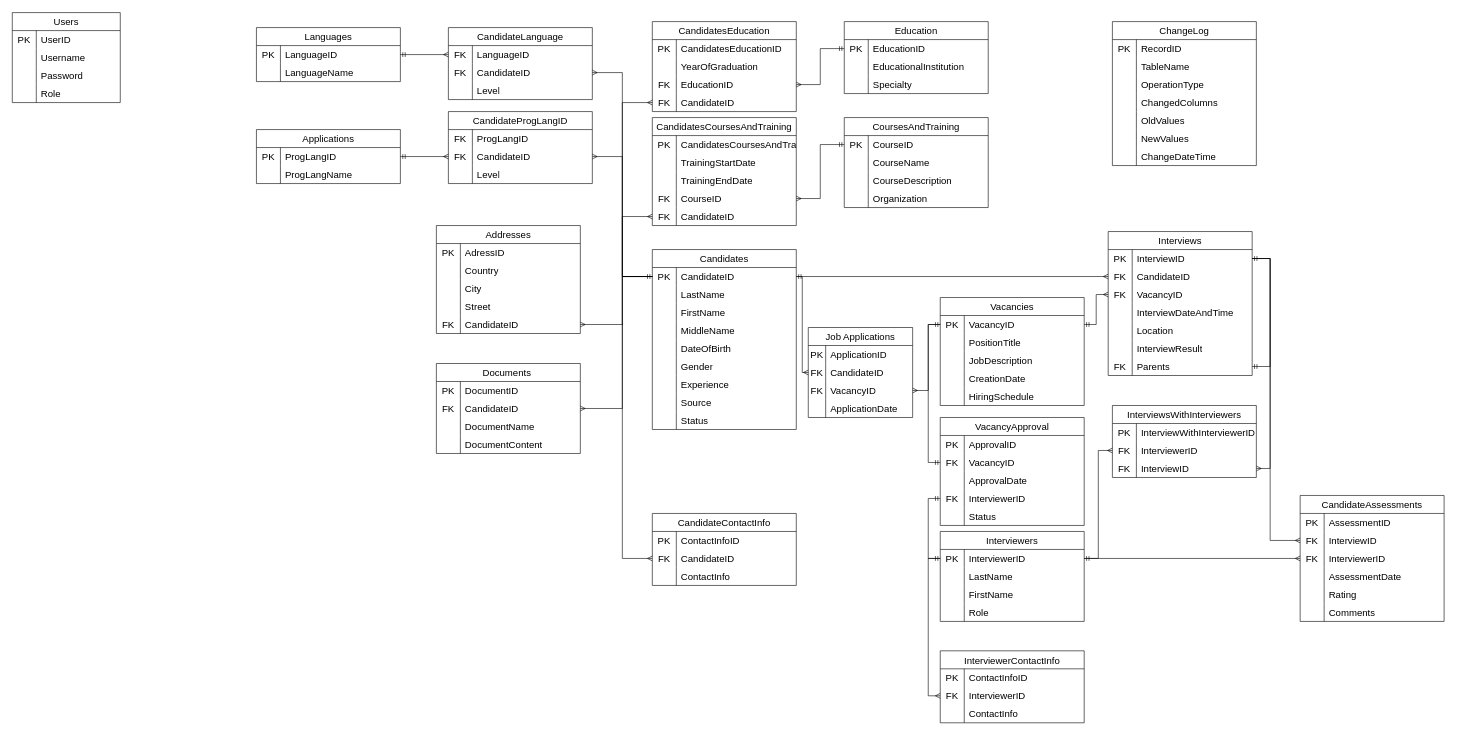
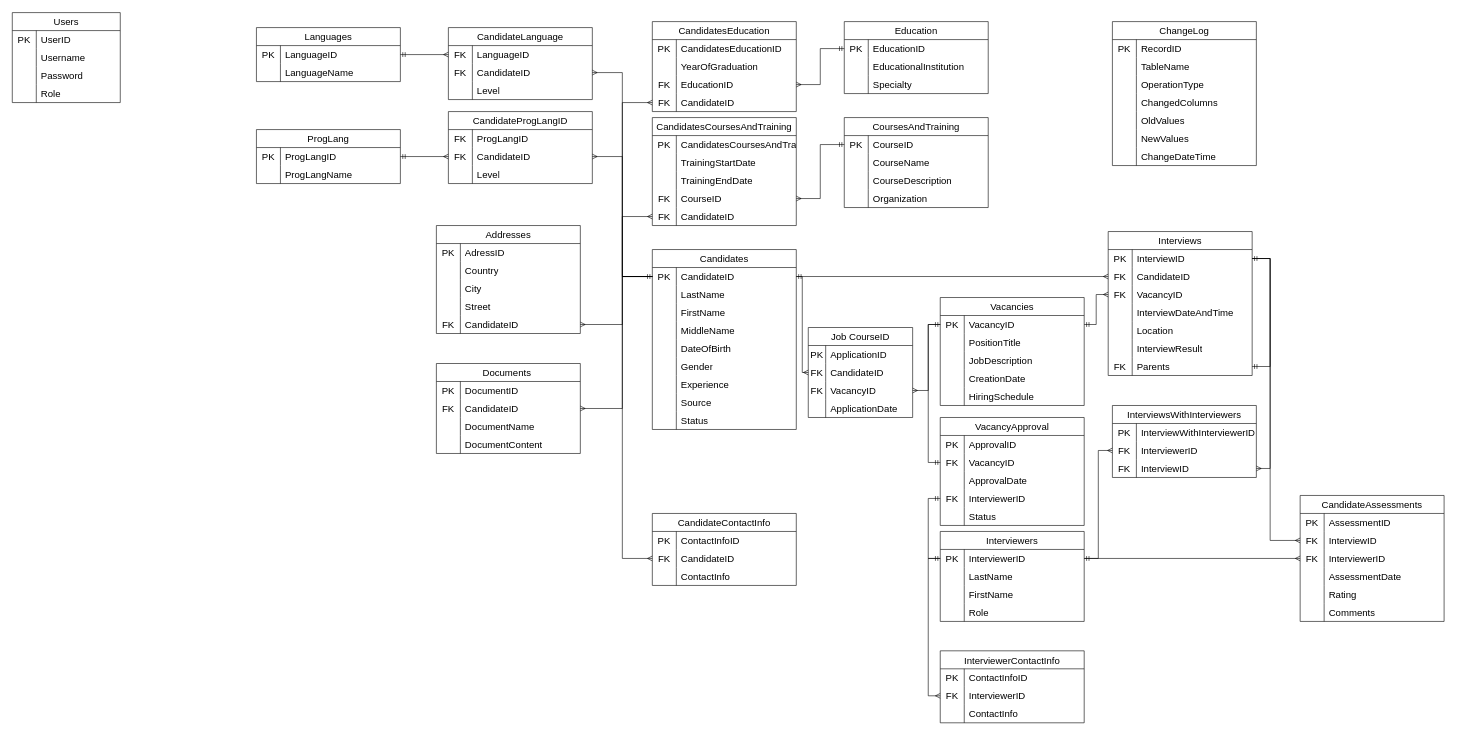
node "Applications": label "Applications" -> "ProgLang"
node "Job Applications": label "Job Applications" -> "Job CourseID"
